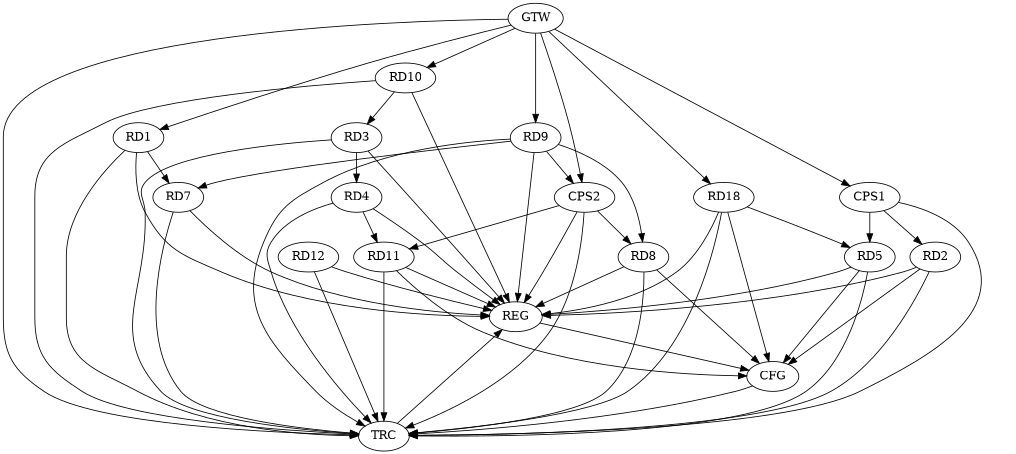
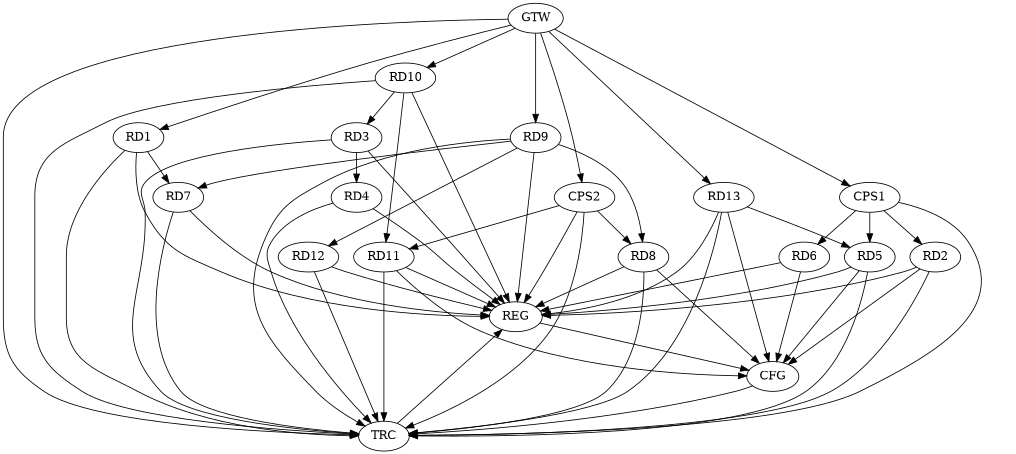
edge "RD9" -> "CPS2": now "RD9" -> "RD12"
node "RD18": label "RD18" -> "RD13"
edge "RD4" -> "RD11": now "RD10" -> "RD11"
node "RD6": added
